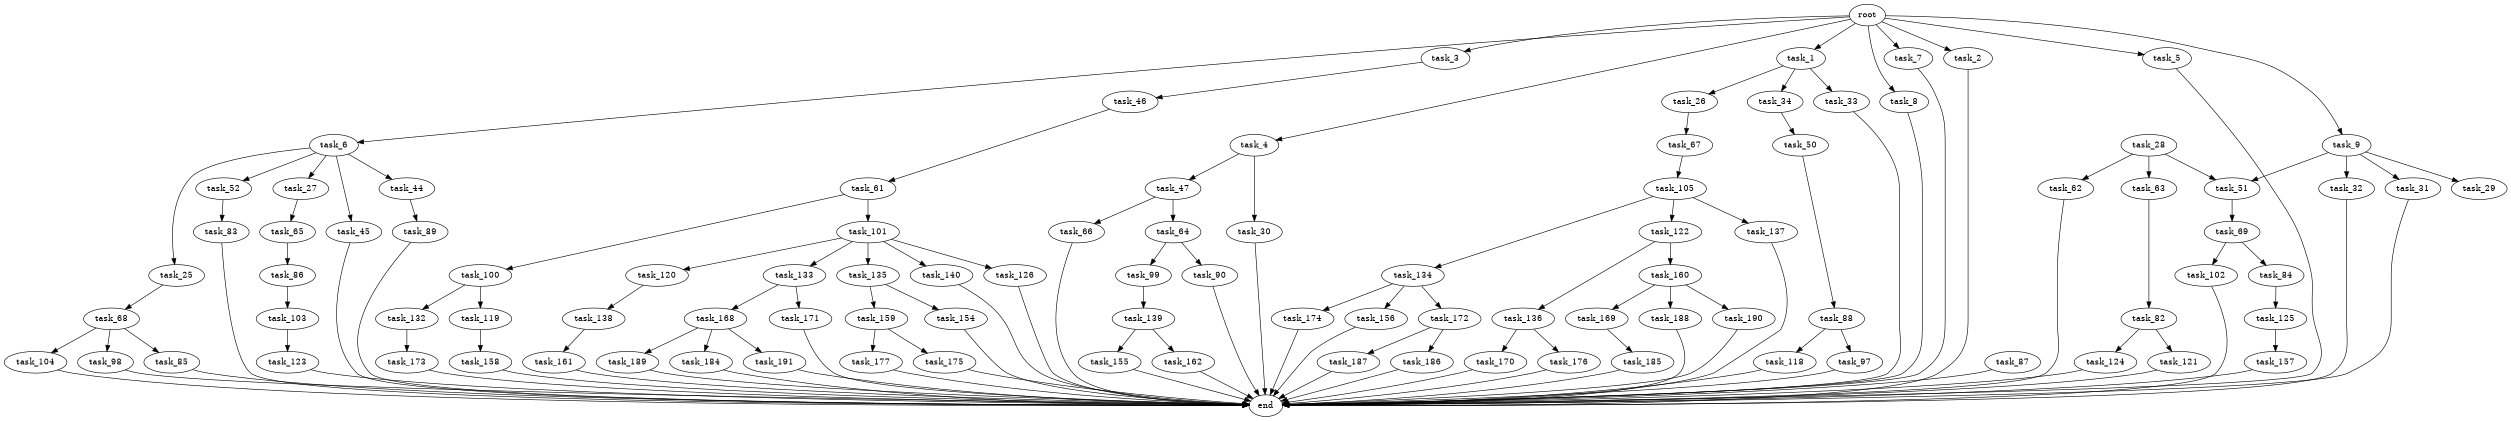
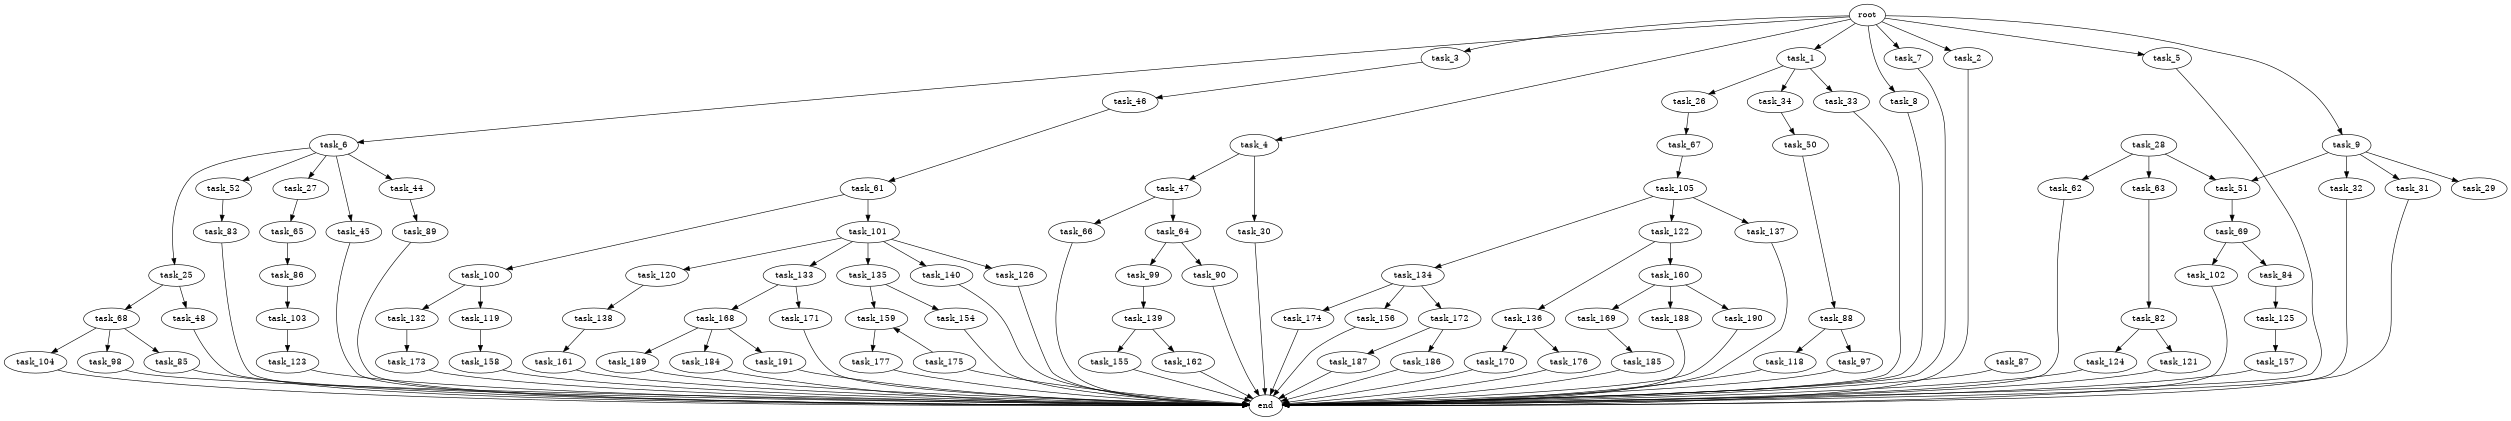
node "task_48": added
edge "task_159" -> "task_175": reversed
